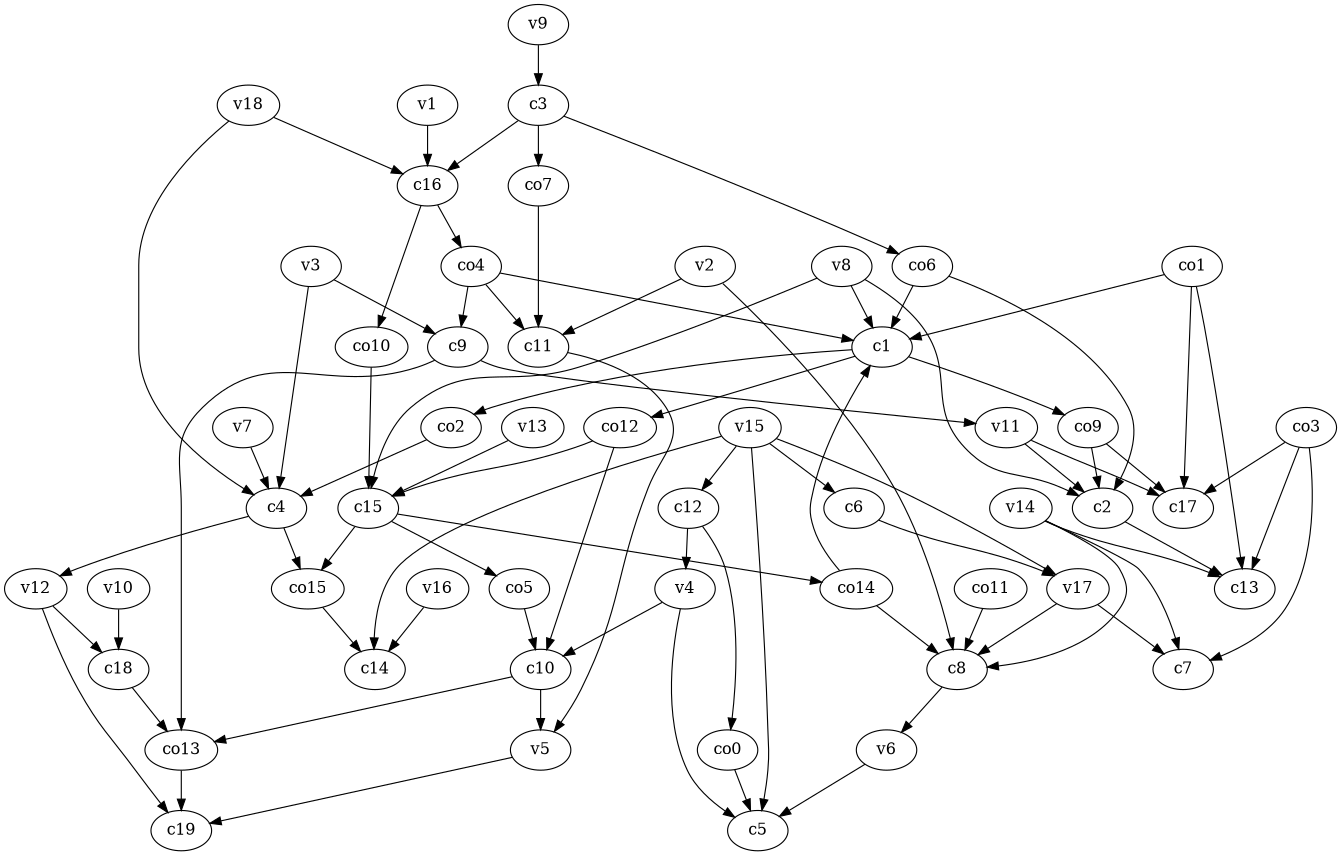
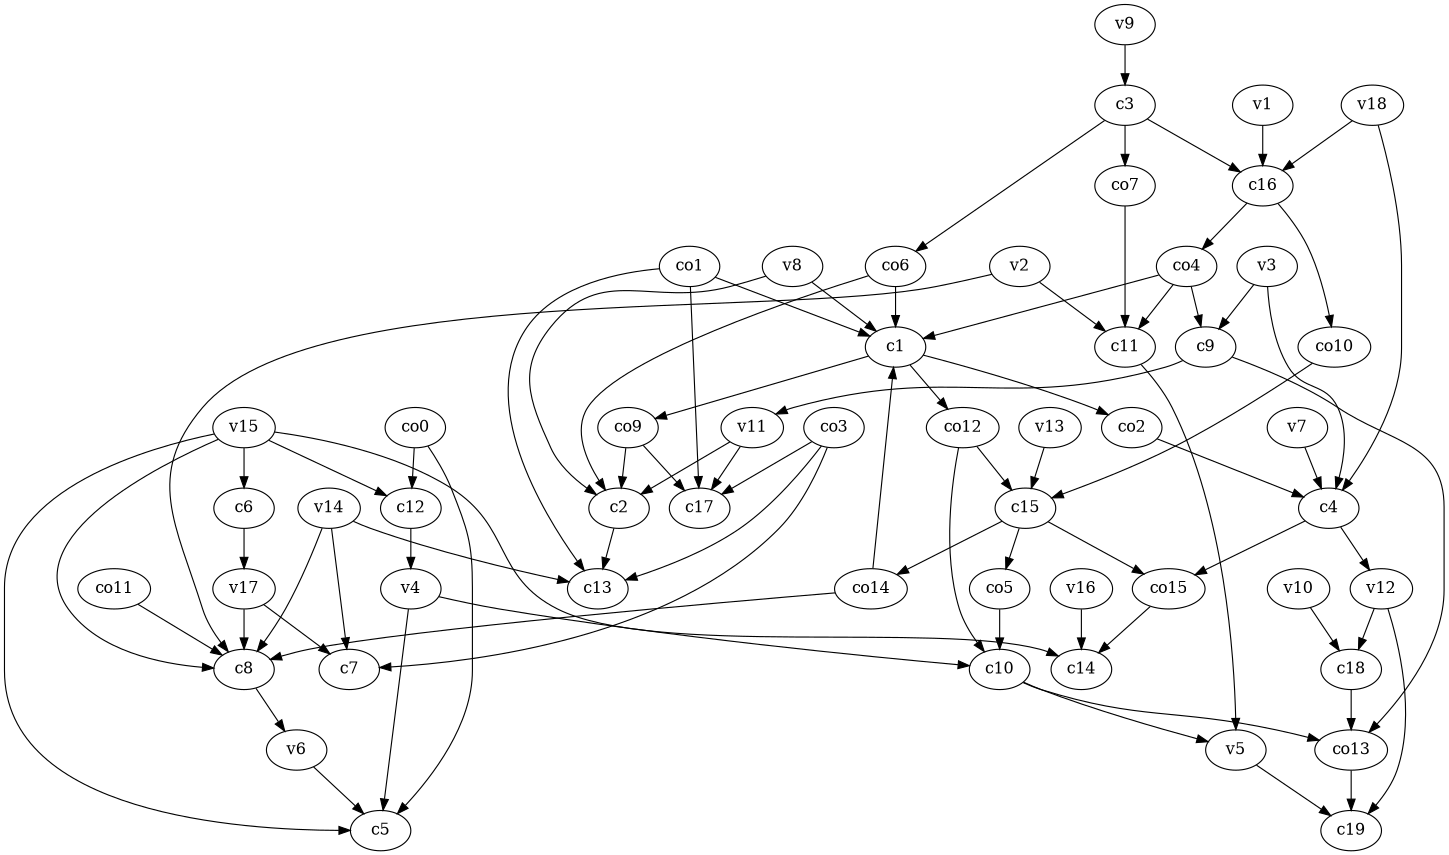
edge "v8" -> "c15": removed
edge "v15" -> "v17": now "v15" -> "c8"
edge "c12" -> "co0": reversed
